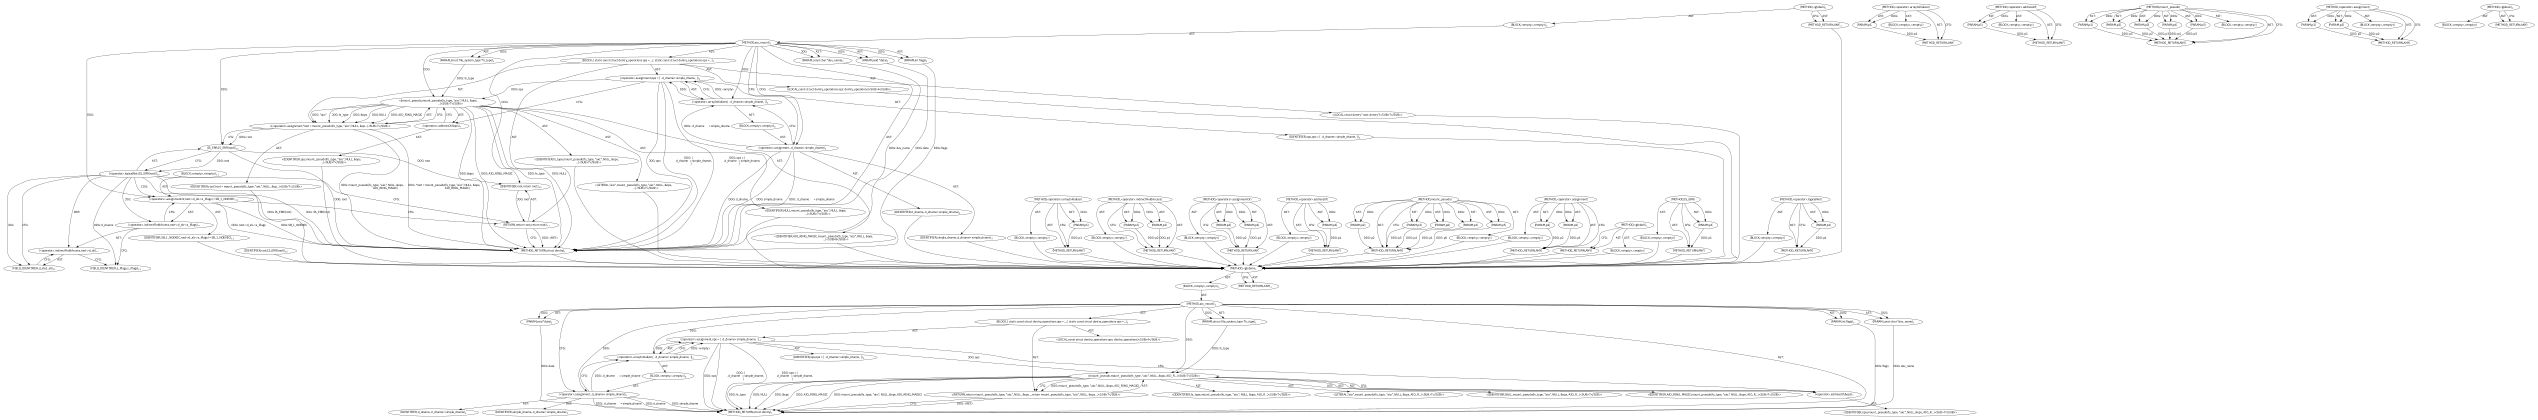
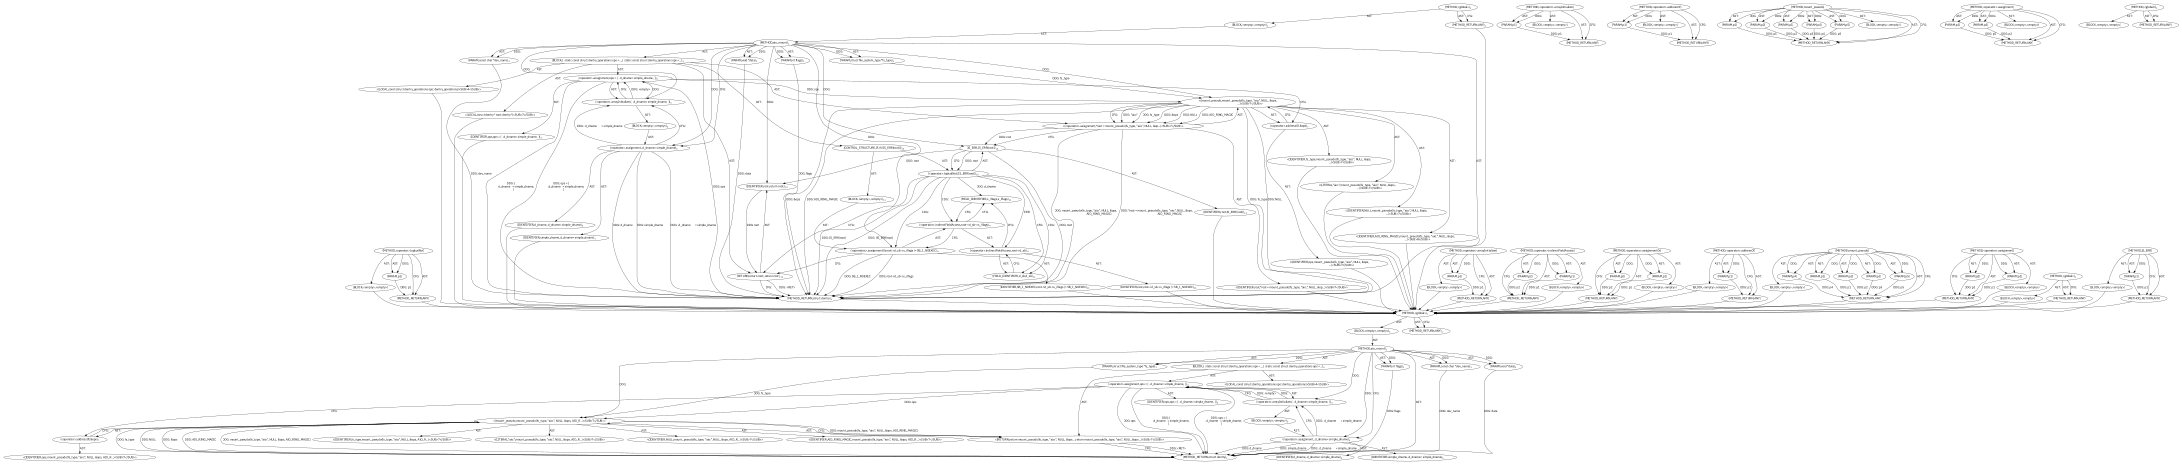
node "(CONTROL_STRUCTURE,IF,if (!IS_ERR(root)))": added
edge "(IS_ERR,IS_ERR(root))" -> "(IDENTIFIER,root,IS_ERR(root))": added, label "AST:"
edge "(FIELD_IDENTIFIER,s_iflags,s_iflags)" -> "(<operator>.indirectFieldAccess,root->d_sb->s_iflags)": added, label "CFG:"
node "(IDENTIFIER,root,root->d_sb->s_iflags |= SB_I_NOEXEC)": added
